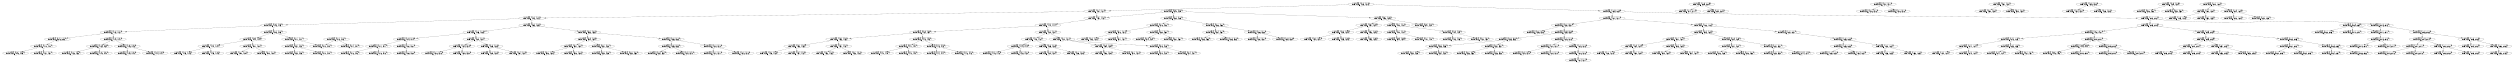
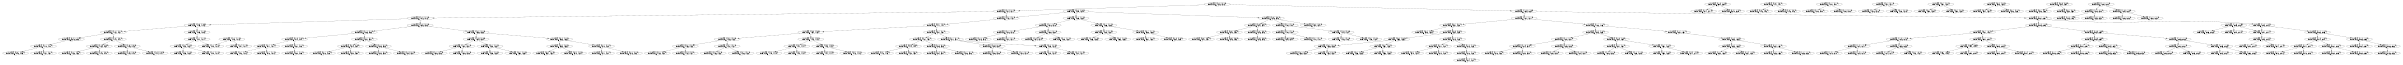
node "Node{data=[4199, 4199]}": removed
